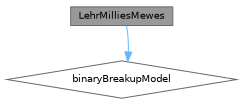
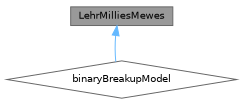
edge "LehrMilliesMewes" -> "binaryBreakupModel": reversed
